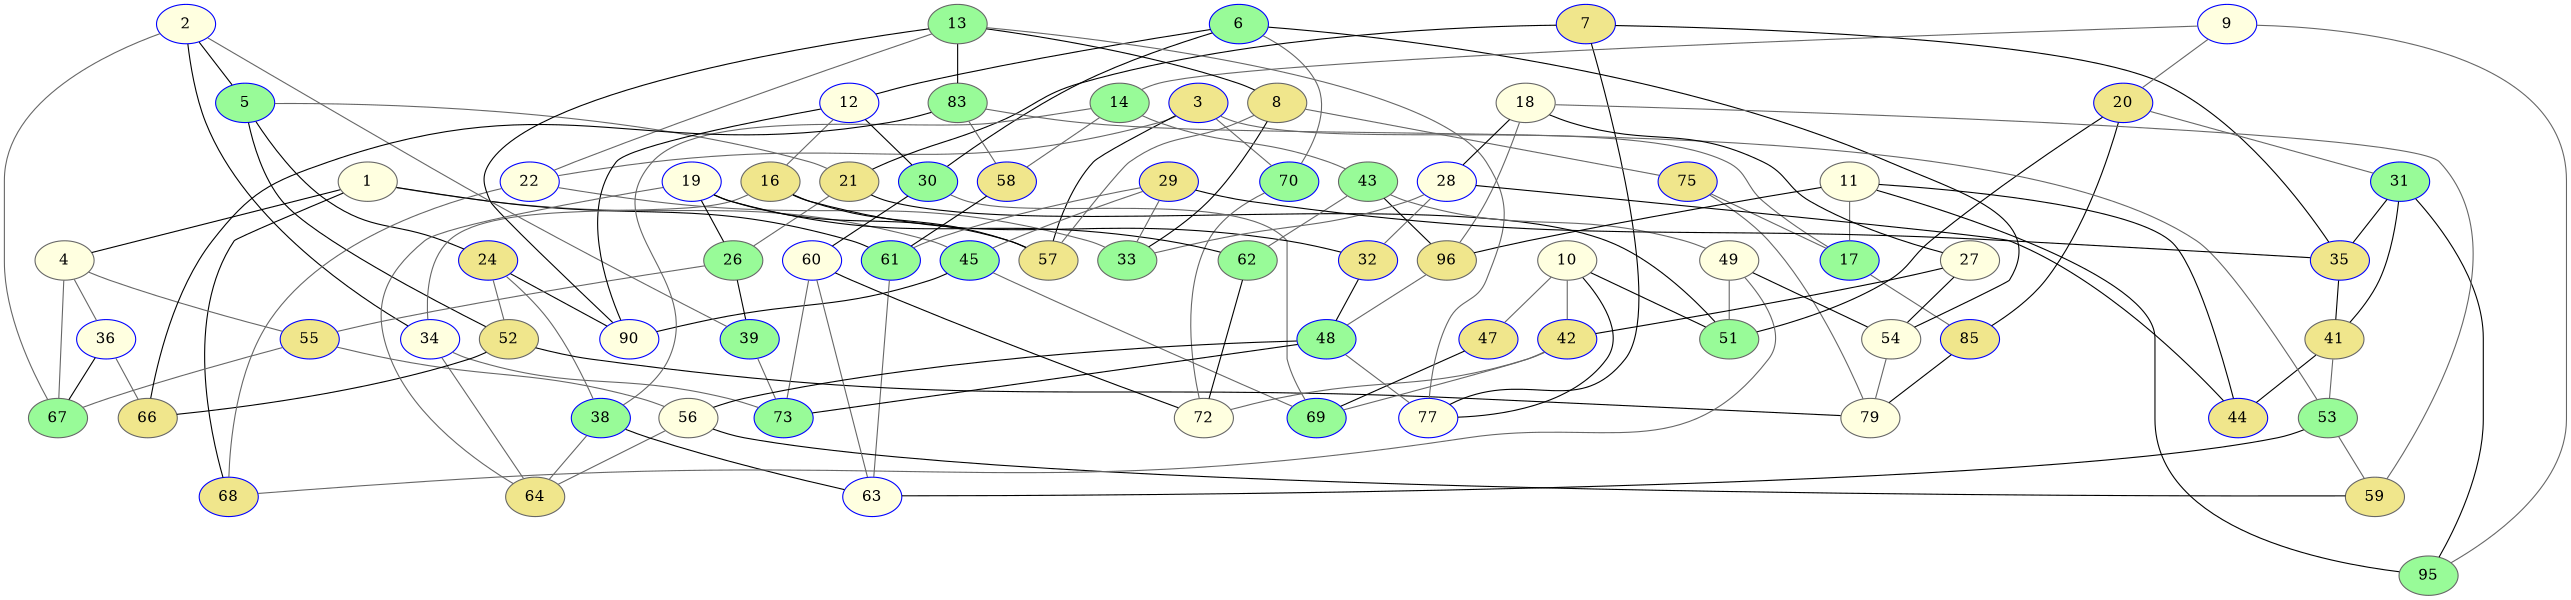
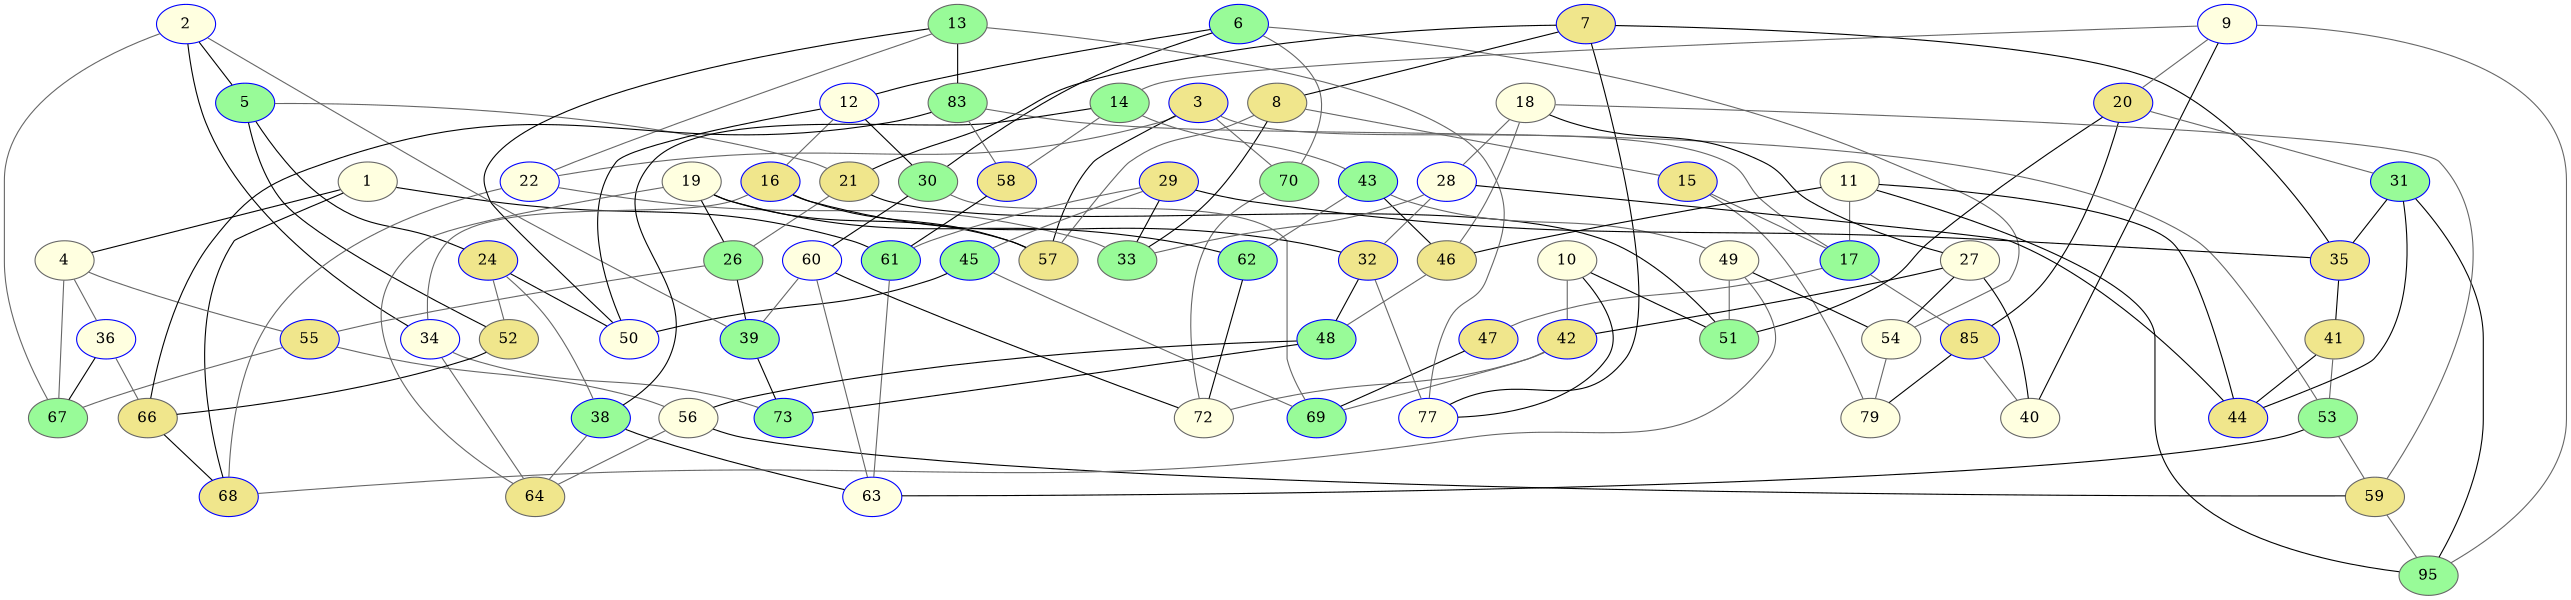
edge "13" -- "8": now "7" -- "8"
edge "6" -- "54": color black -> gray40
edge "14" -- "38": color gray40 -> black
edge "18" -- "28": color black -> gray40
node "19": color blue -> gray40
node "16": color gray40 -> blue
node "30": color blue -> gray40
node "70": color blue -> gray40
node "43": color gray40 -> blue
node "75": label "75" -> "15"
edge "1" -- "45": removed
edge "29" -- "33": color gray40 -> black
node "62": color gray40 -> blue
node "96": label "96" -> "46"
edge "31" -- "41": now "31" -- "44"
edge "10" -- "47": now "17" -- "47"
node "90": label "90" -> "50"
edge "60" -- "73": now "60" -- "39"
edge "39" -- "73": color gray40 -> black
edge "48" -- "77": now "32" -- "77"
edge "52" -- "79": removed
node "40": added
edge "66" -- "68": added
edge "59" -- "95": added
